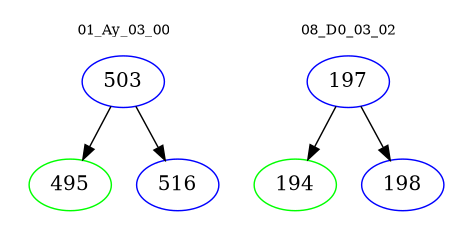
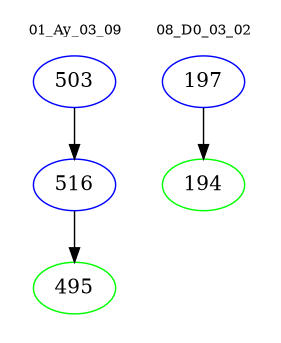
cluster "01_Ay_03_00": label "01_Ay_03_00" -> "01_Ay_03_09"
edge "503" -> "495": now "516" -> "495"
node "198": removed
